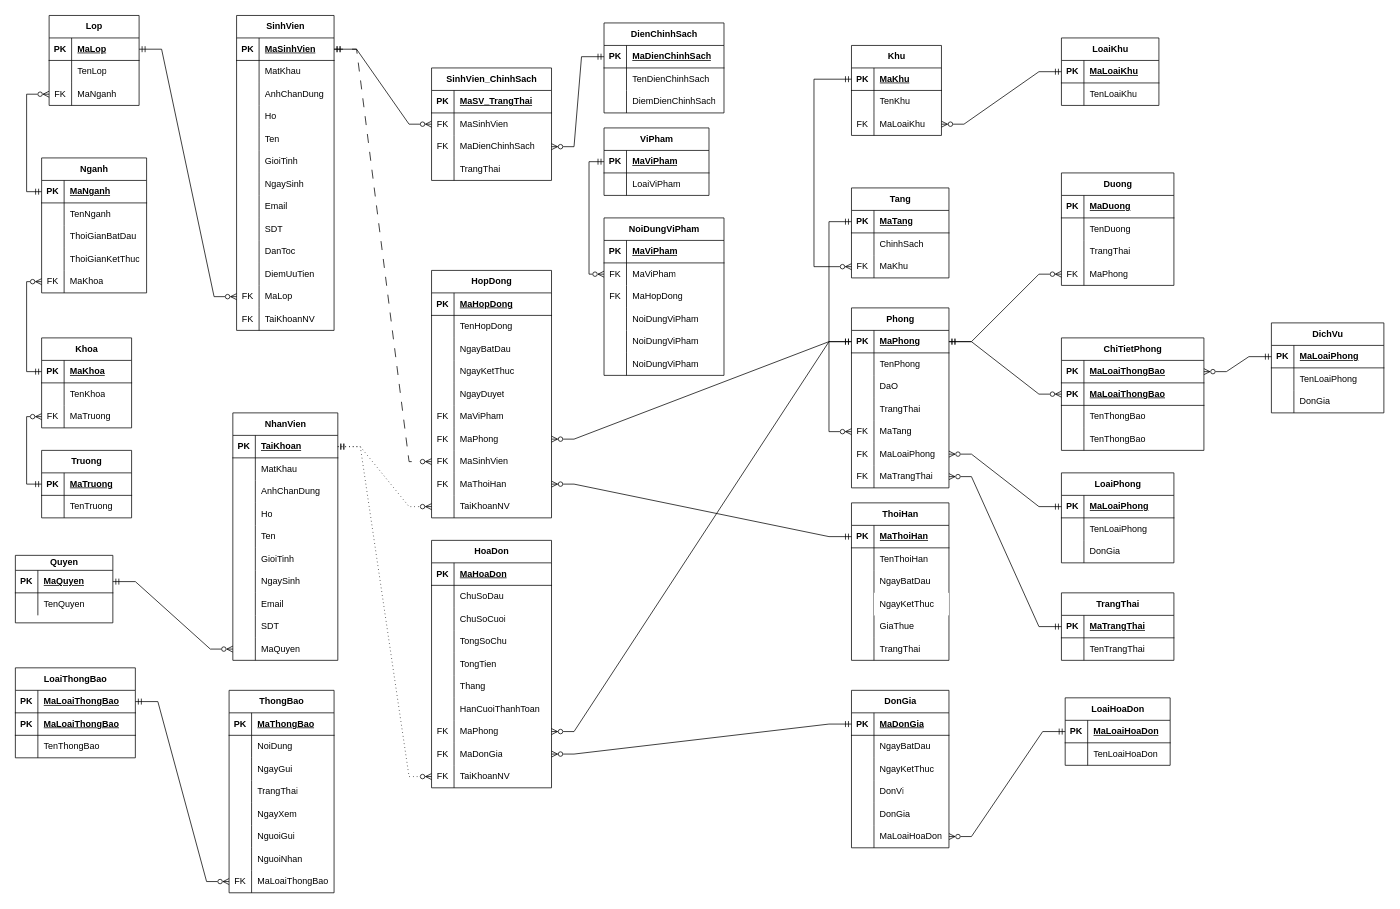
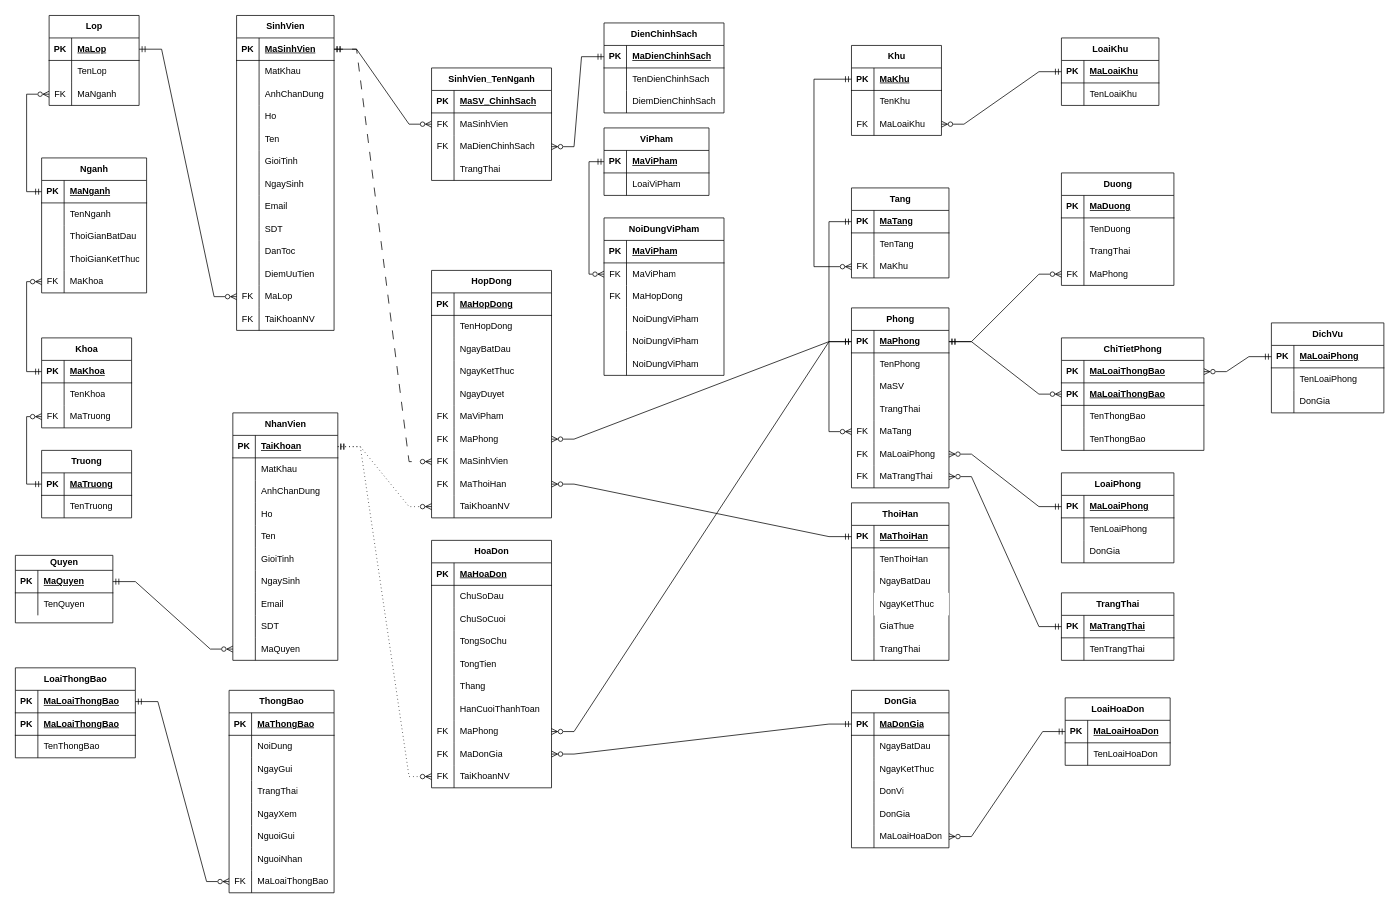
node "SinhVien_ChinhSach": label "SinhVien_ChinhSach" -> "SinhVien_TenNganh"
node "MaSV_TrangThai": label "MaSV_TrangThai" -> "MaSV_ChinhSach"
node "ChinhSach": label "ChinhSach" -> "TenTang"
node "DaO": label "DaO" -> "MaSV"
